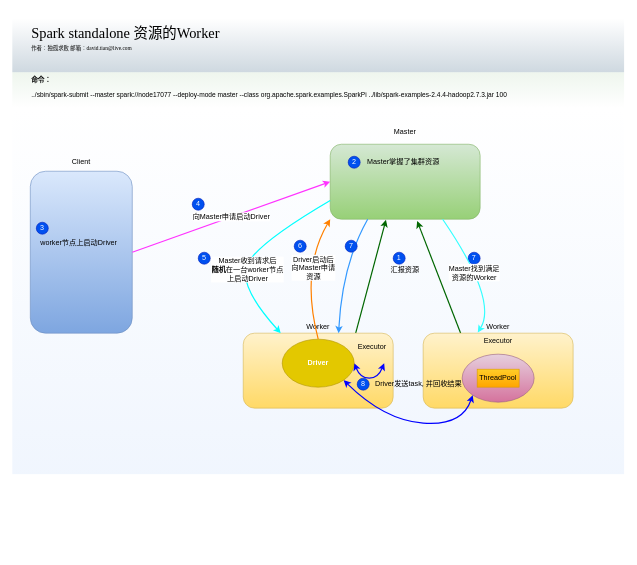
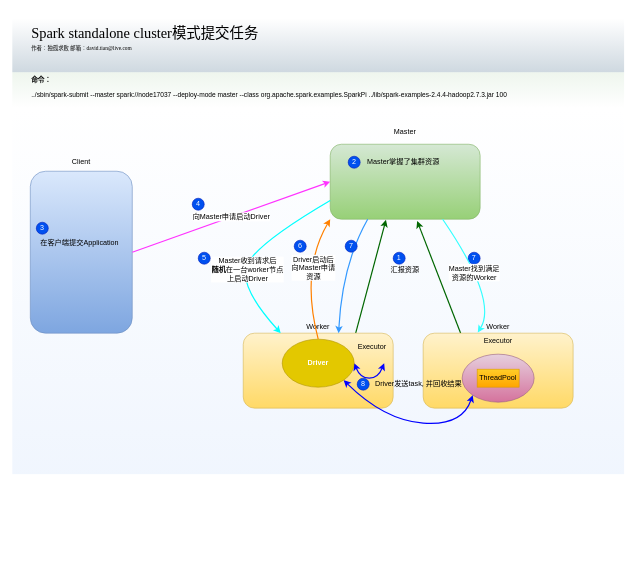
node "Spark standalone 资源的Worker": label "Spark standalone 资源的Worker" -> "Spark standalone cluster模式提交任务"
node "命令： ../sbin/spark-submit --master spark://node17077 --deploy-mode master --class org.apache.spark.examples.SparkPi ../lib/spark-examples-2.4.4-hadoop2.7.3.jar 100": label "命令： ../sbin/spark-submit --master spark://node17077 --deploy-mode master --class org.apache.spark.examples.SparkPi ../lib/spark-examples-2.4.4-hadoop2.7.3.jar 100" -> "命令： ../sbin/spark-submit --master spark://node17037 --deploy-mode master --class org.apache.spark.examples.SparkPi ../lib/spark-examples-2.4.4-hadoop2.7.3.jar 100"
node "worker节点上启动Driver": label "worker节点上启动Driver" -> "在客户端提交Application"
